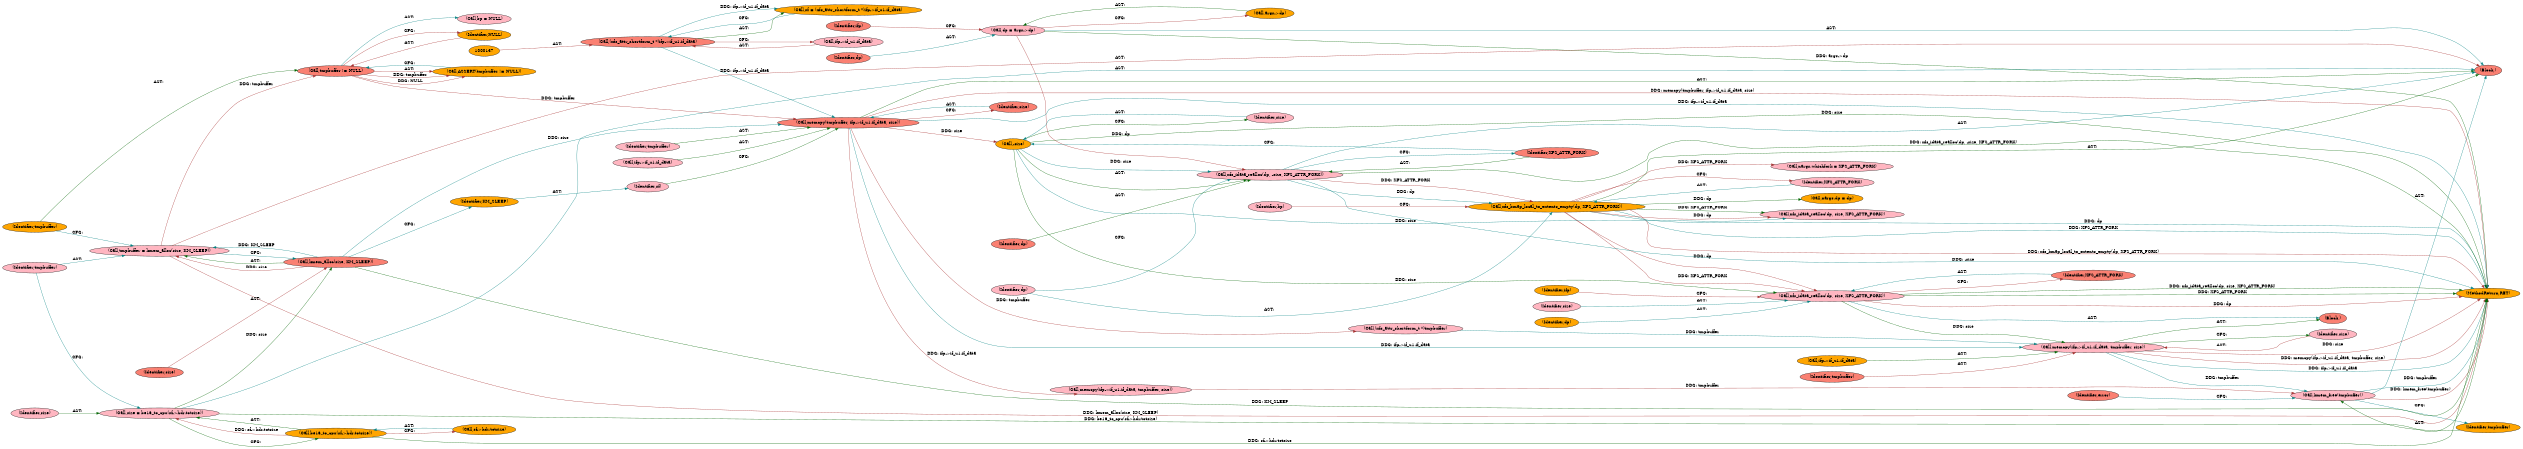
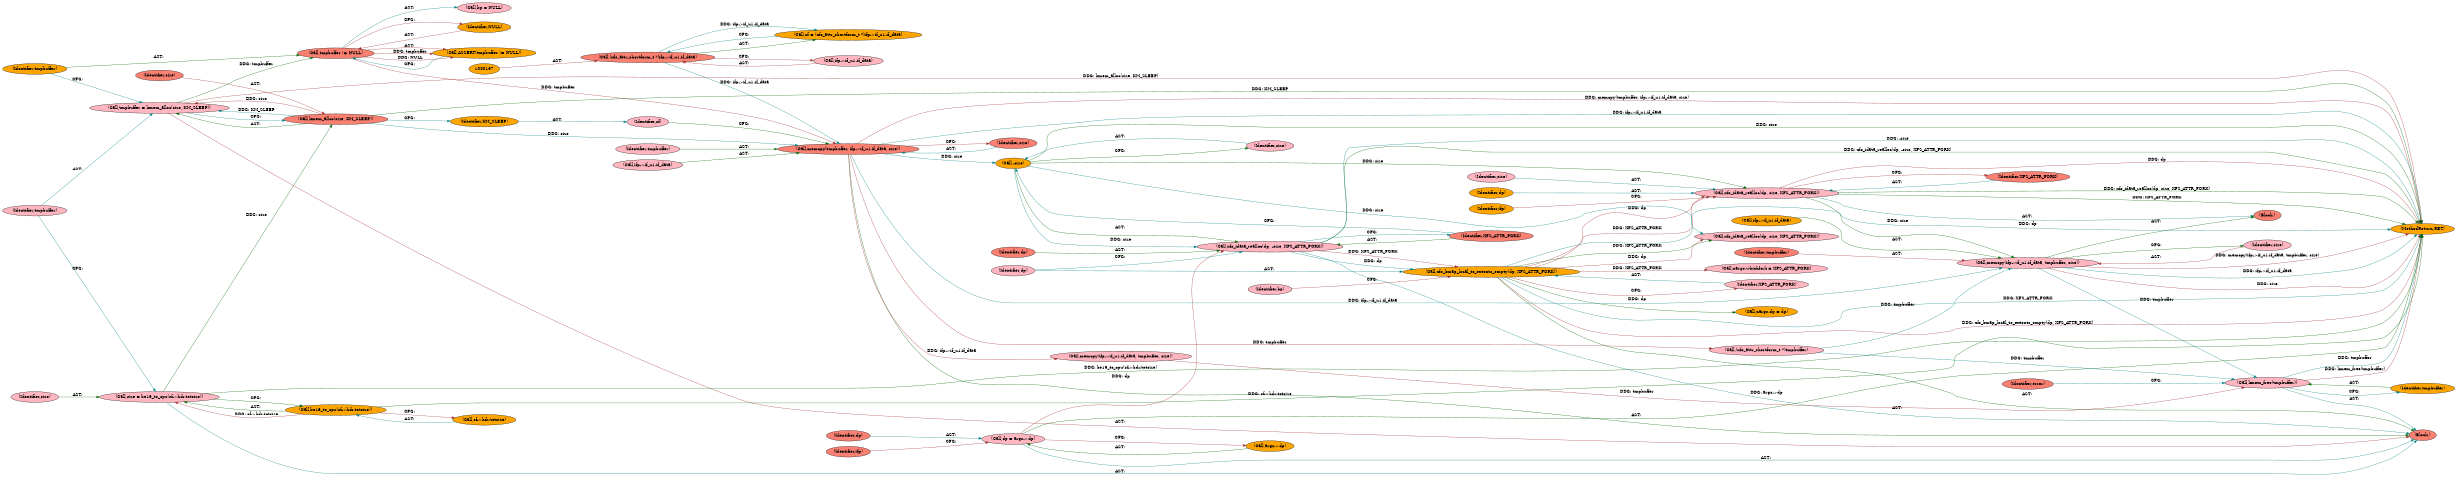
edge "(Call,tmpbuffer = kmem_alloc(size, KM_SLEEP))" -> "(Call,tmpbuffer != NULL)": color brown -> darkgreen
edge "(Call,memcpy(tmpbuffer, ifp->if_u1.if_data, size))" -> "(Call,-size)": color brown -> teal
edge "(Call,(xfs_attr_shortform_t *)tmpbuffer)" -> "(Call,kmem_free(tmpbuffer))": added, label "DDG: tmpbuffer"
